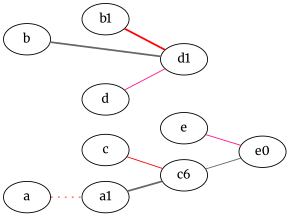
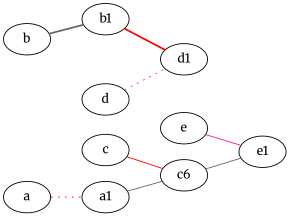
edge "b" -- "d1": now "b" -- "b1"
edge "d1" -- "d": style solid -> dotted
node "e0": label "e0" -> "e1"
edge "c6" -- "a1": style bold -> solid
